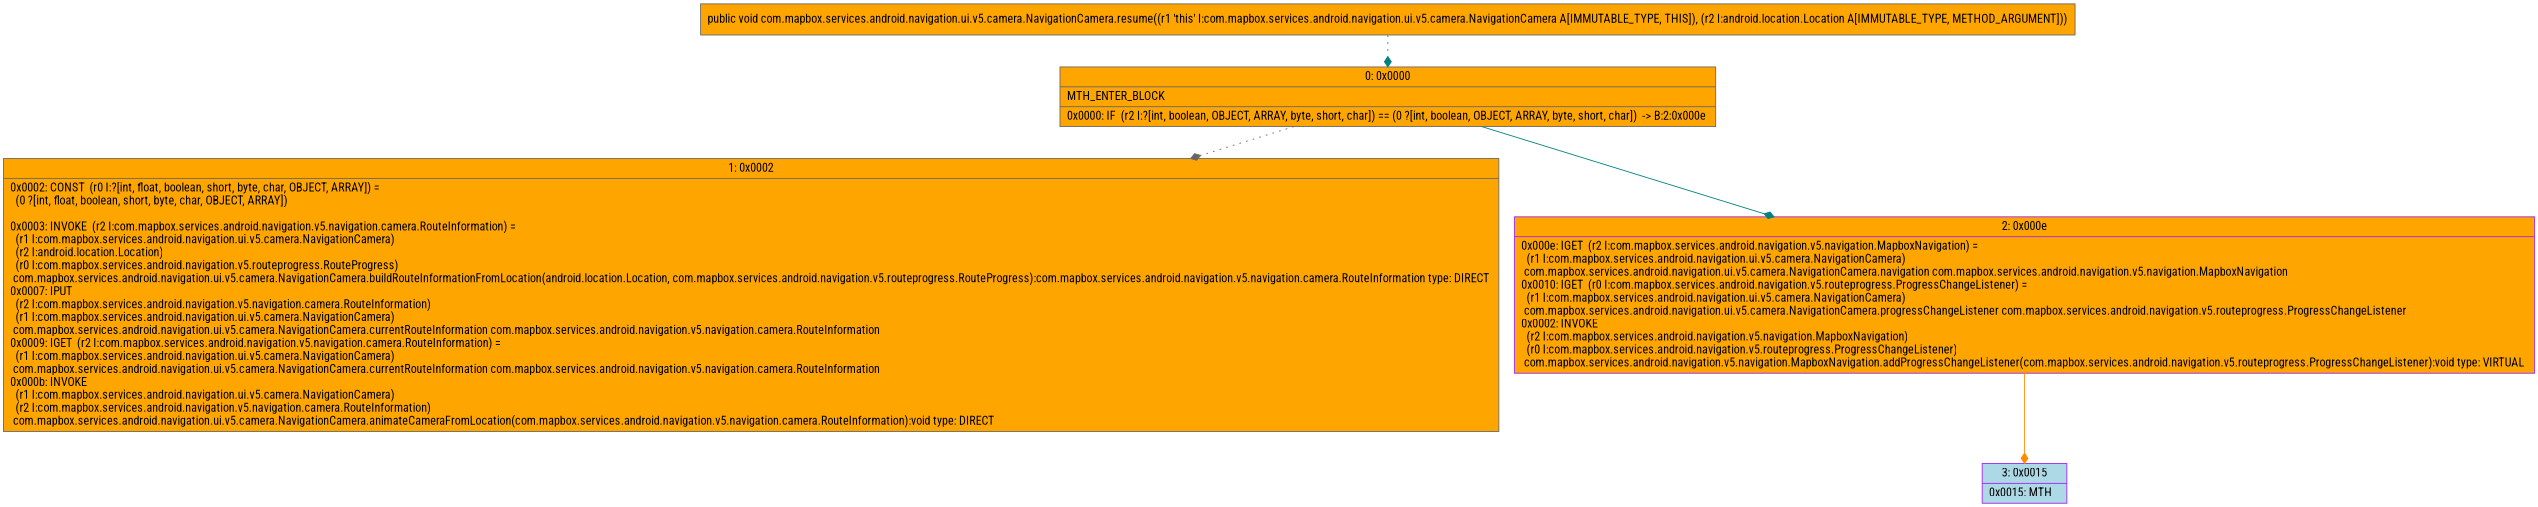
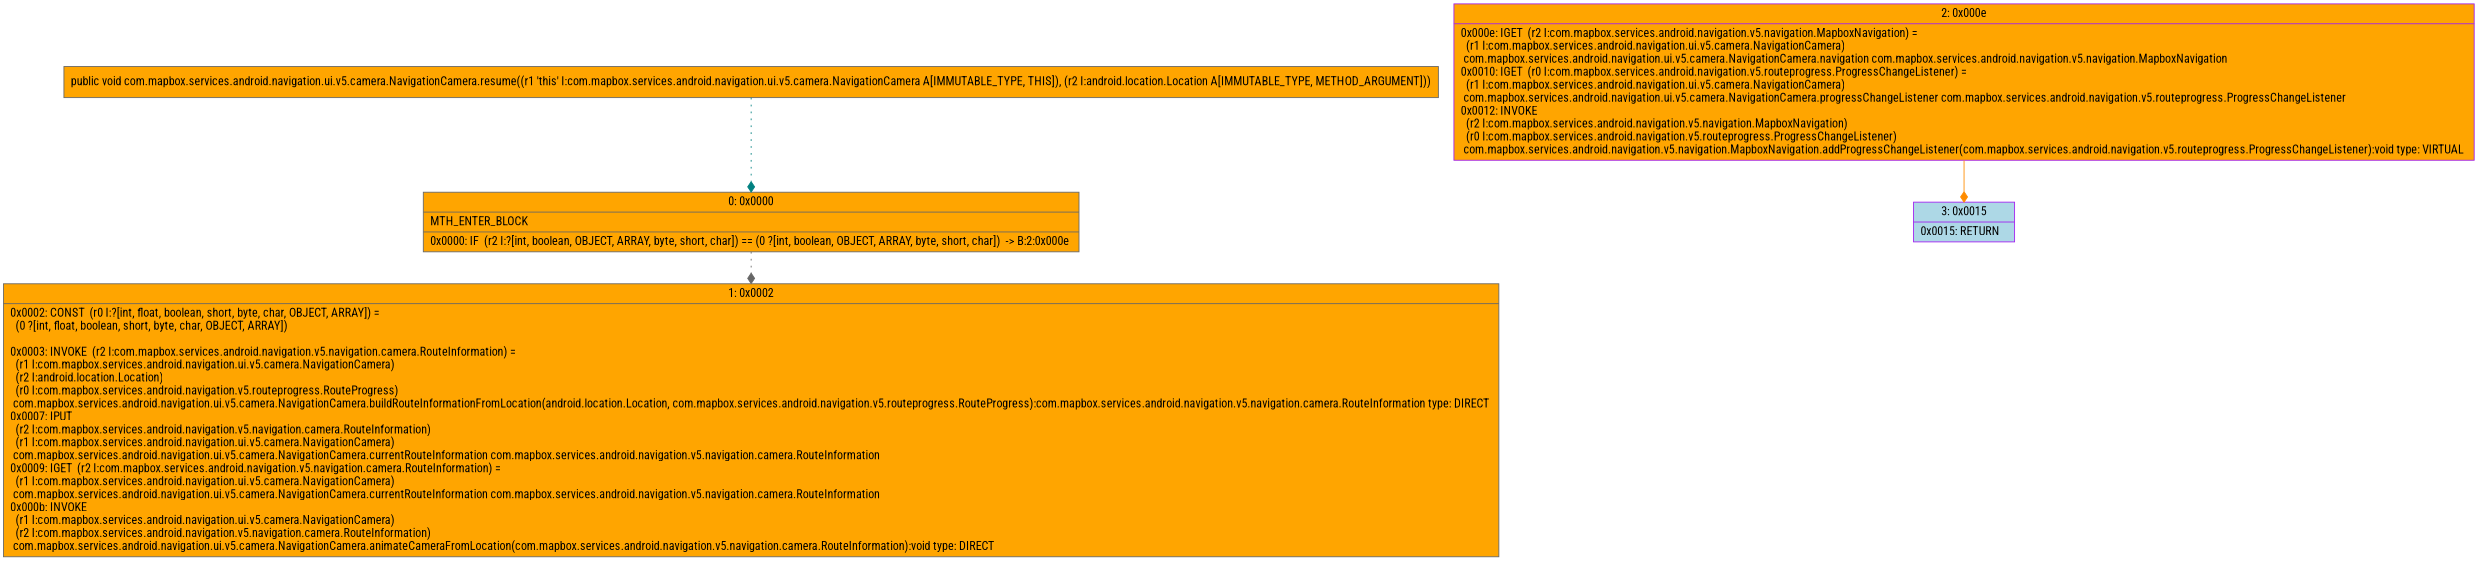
edge "0: 0x0000" -> "2: 0x000e": removed
node "2: 0x000e": text "0x0002: INVOKE" -> "0x0012: INVOKE"
node "3: 0x0015": text "0x0015: MTH" -> "0x0015: RETURN"
